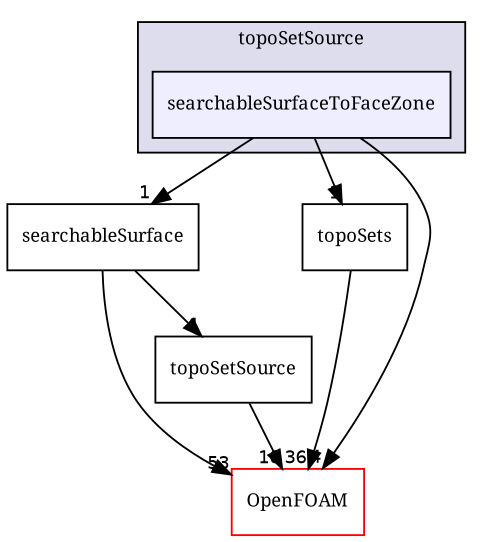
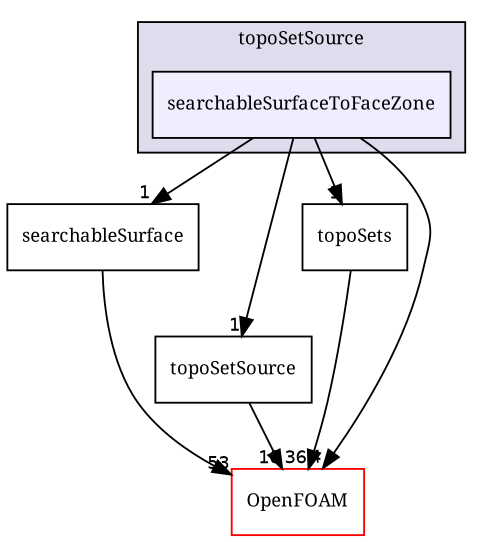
edge "searchableSurface" -> "topoSetSource": now "searchableSurfaceToFaceZone" -> "topoSetSource"
